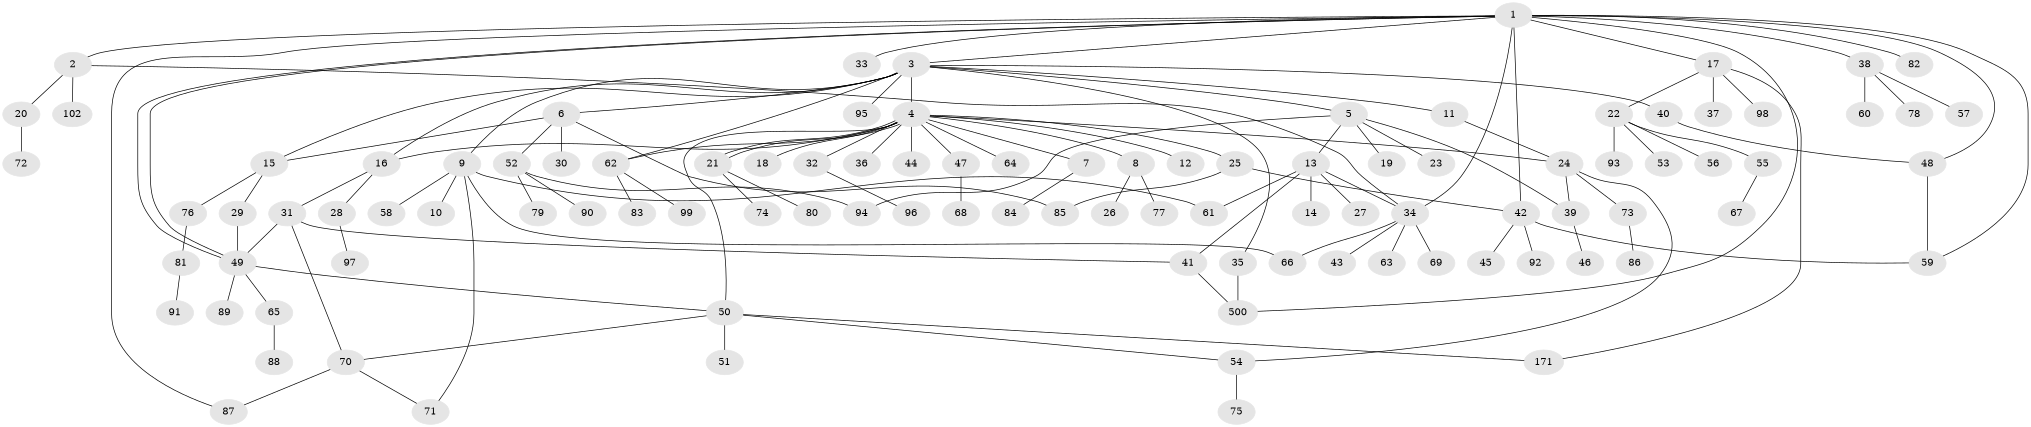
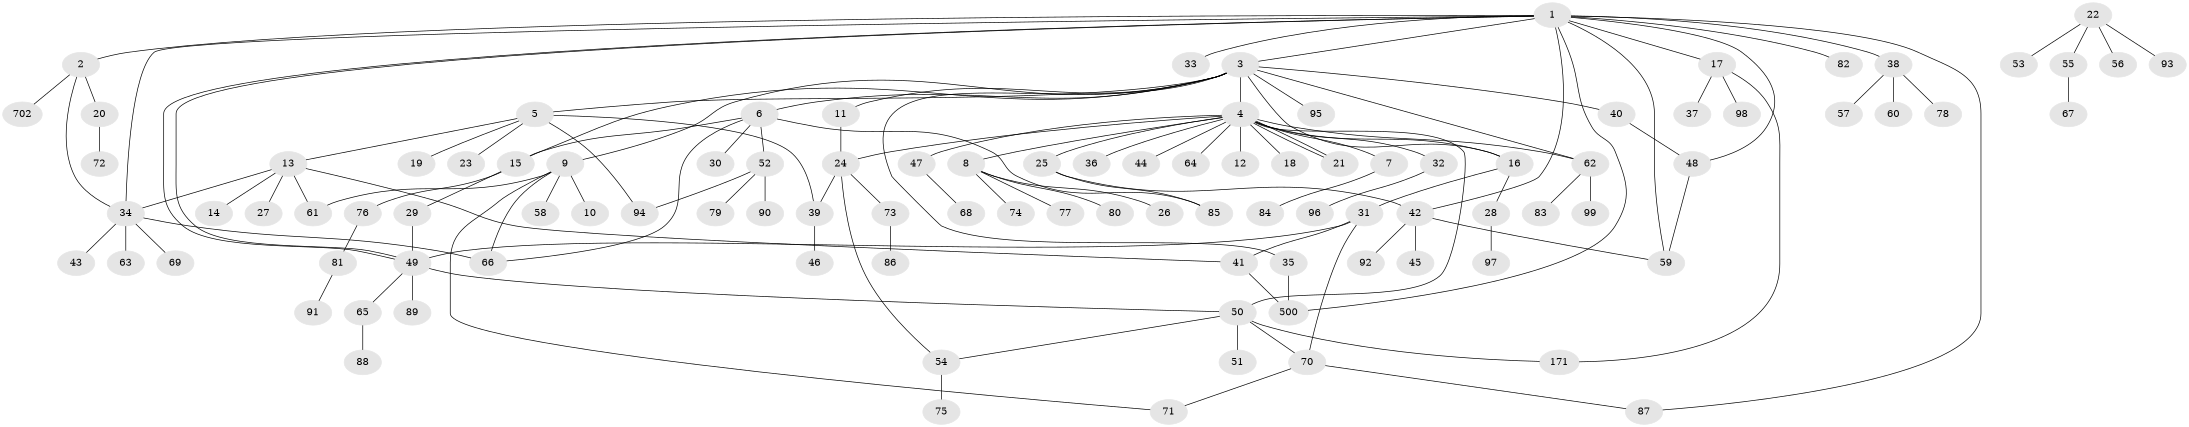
edge "17" -- "22": removed
node "102": label "102" -> "702"
edge "21" -- "80": now "8" -- "80"
edge "21" -- "74": now "8" -- "74"
edge "6" -- "66": added
